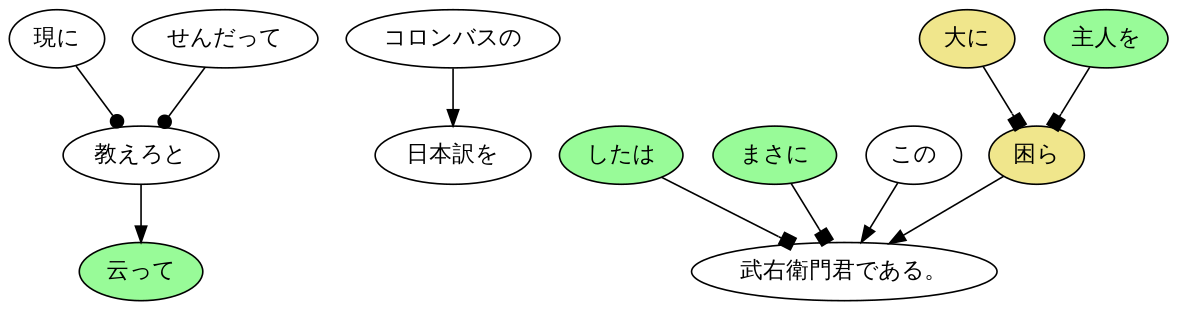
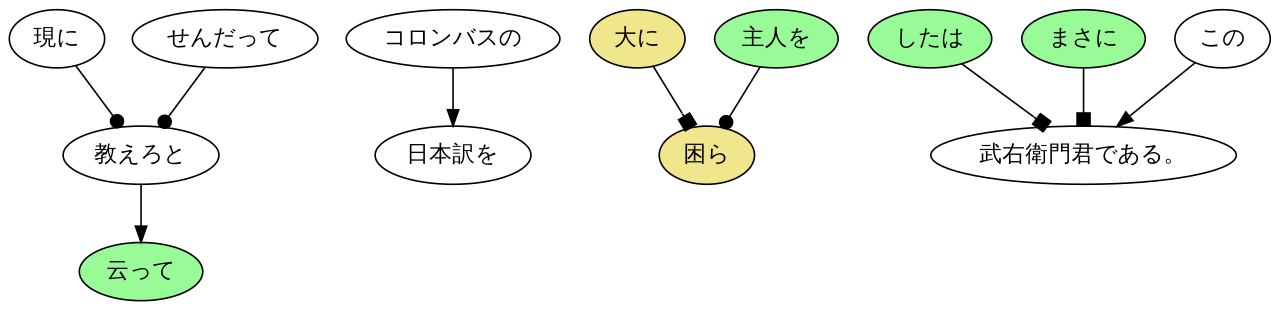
edge "主人を" -> "困ら": arrowhead box -> dot
edge "困ら" -> "武右衛門君である。": removed
